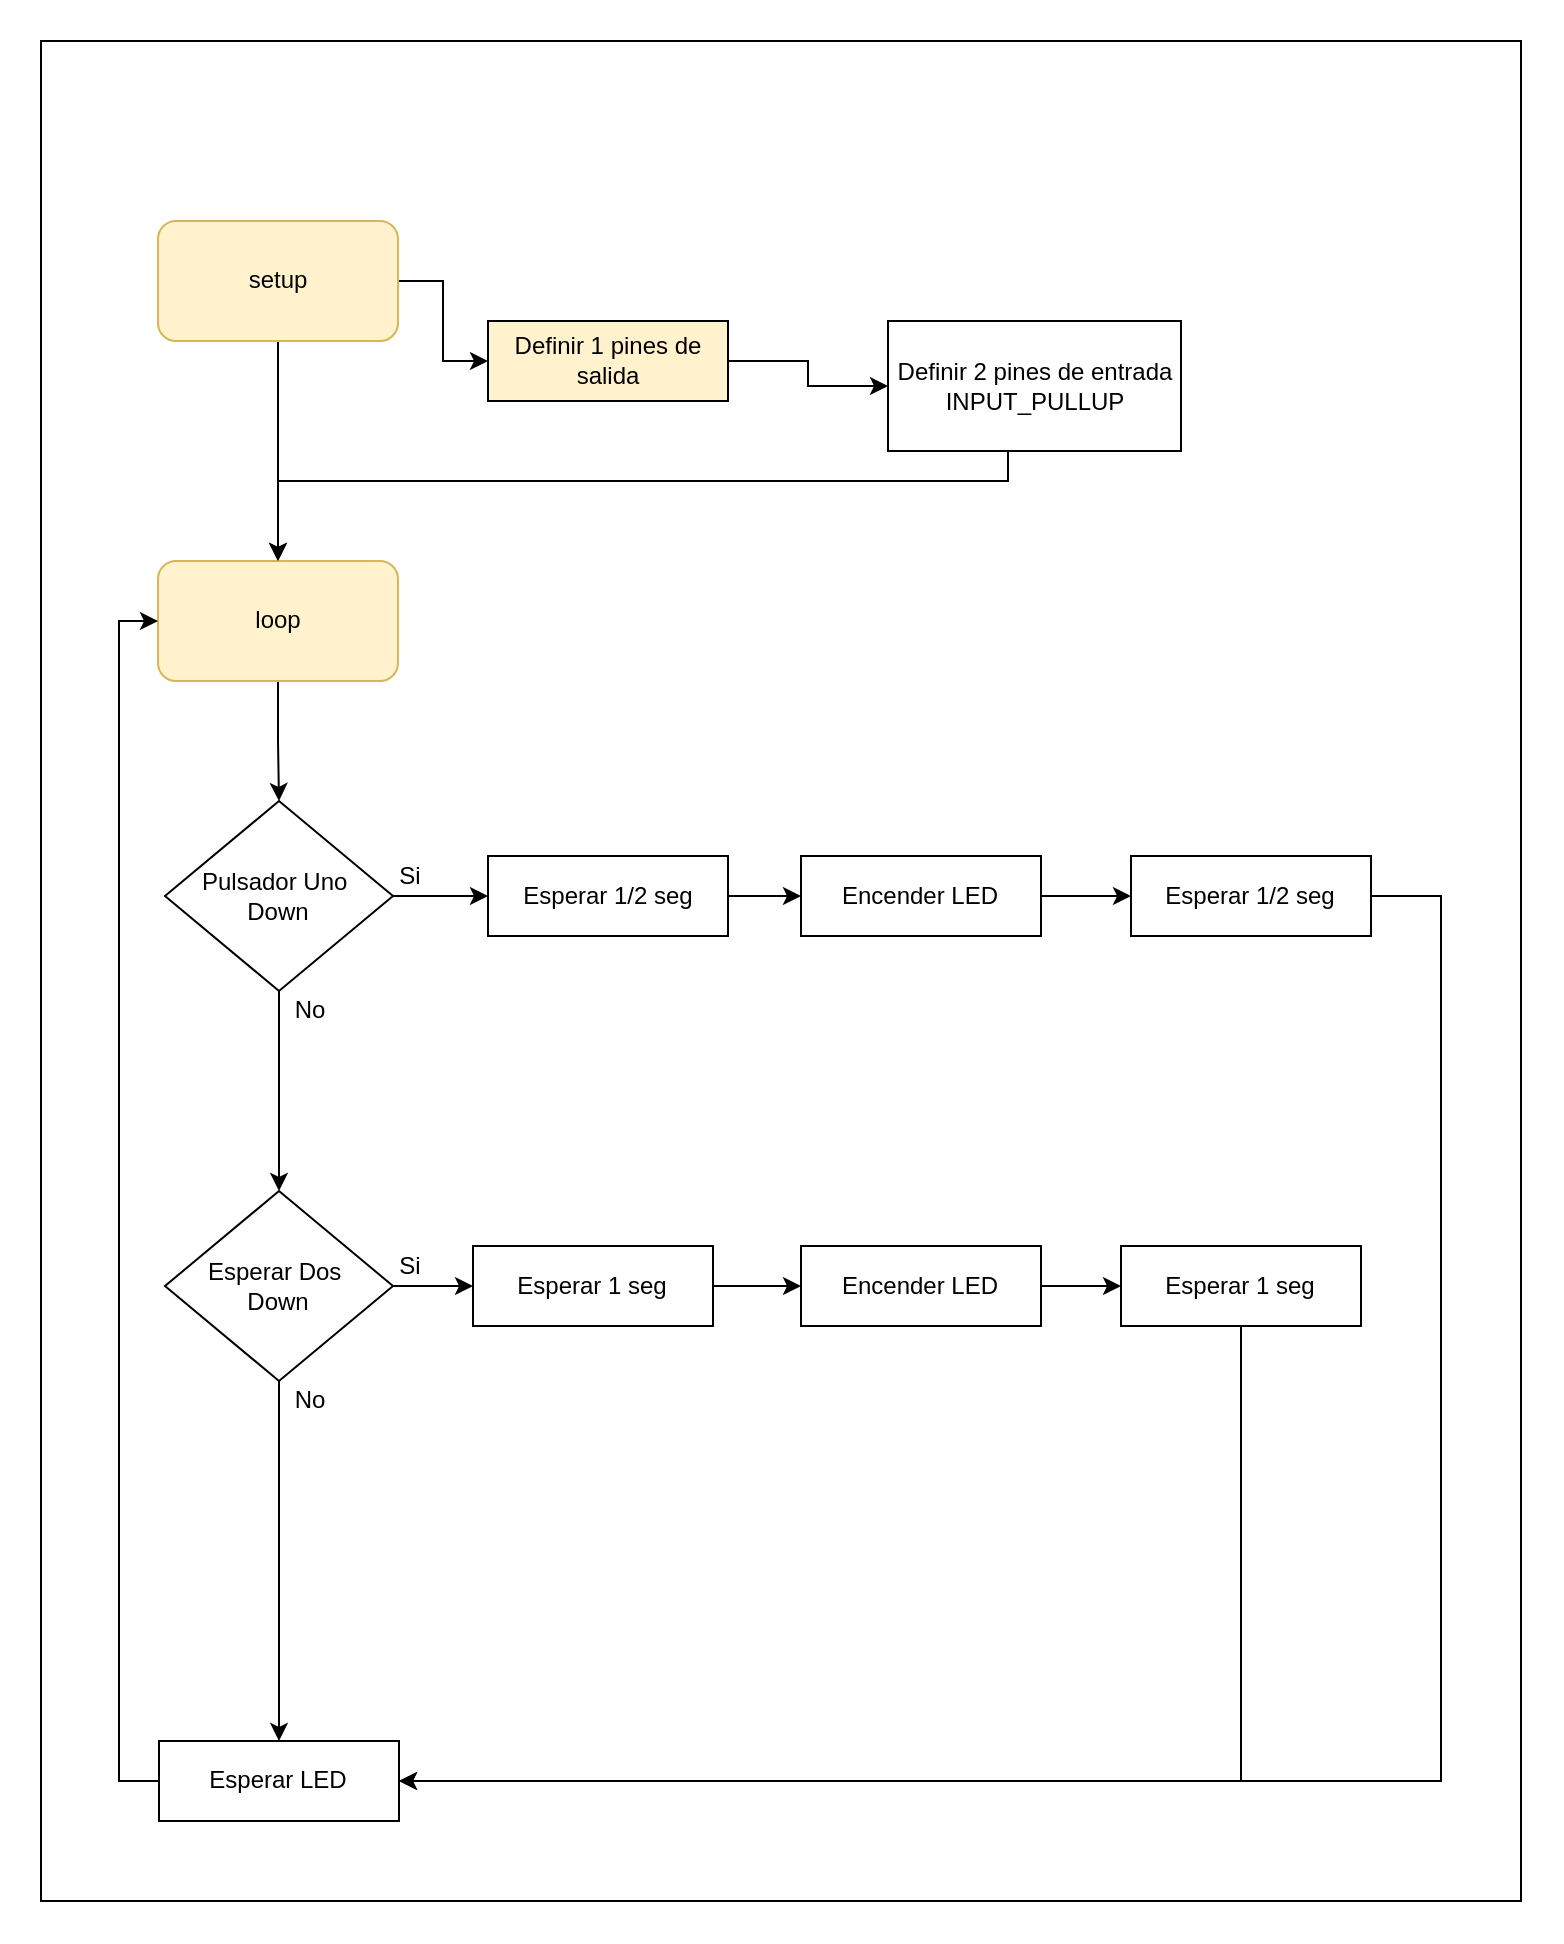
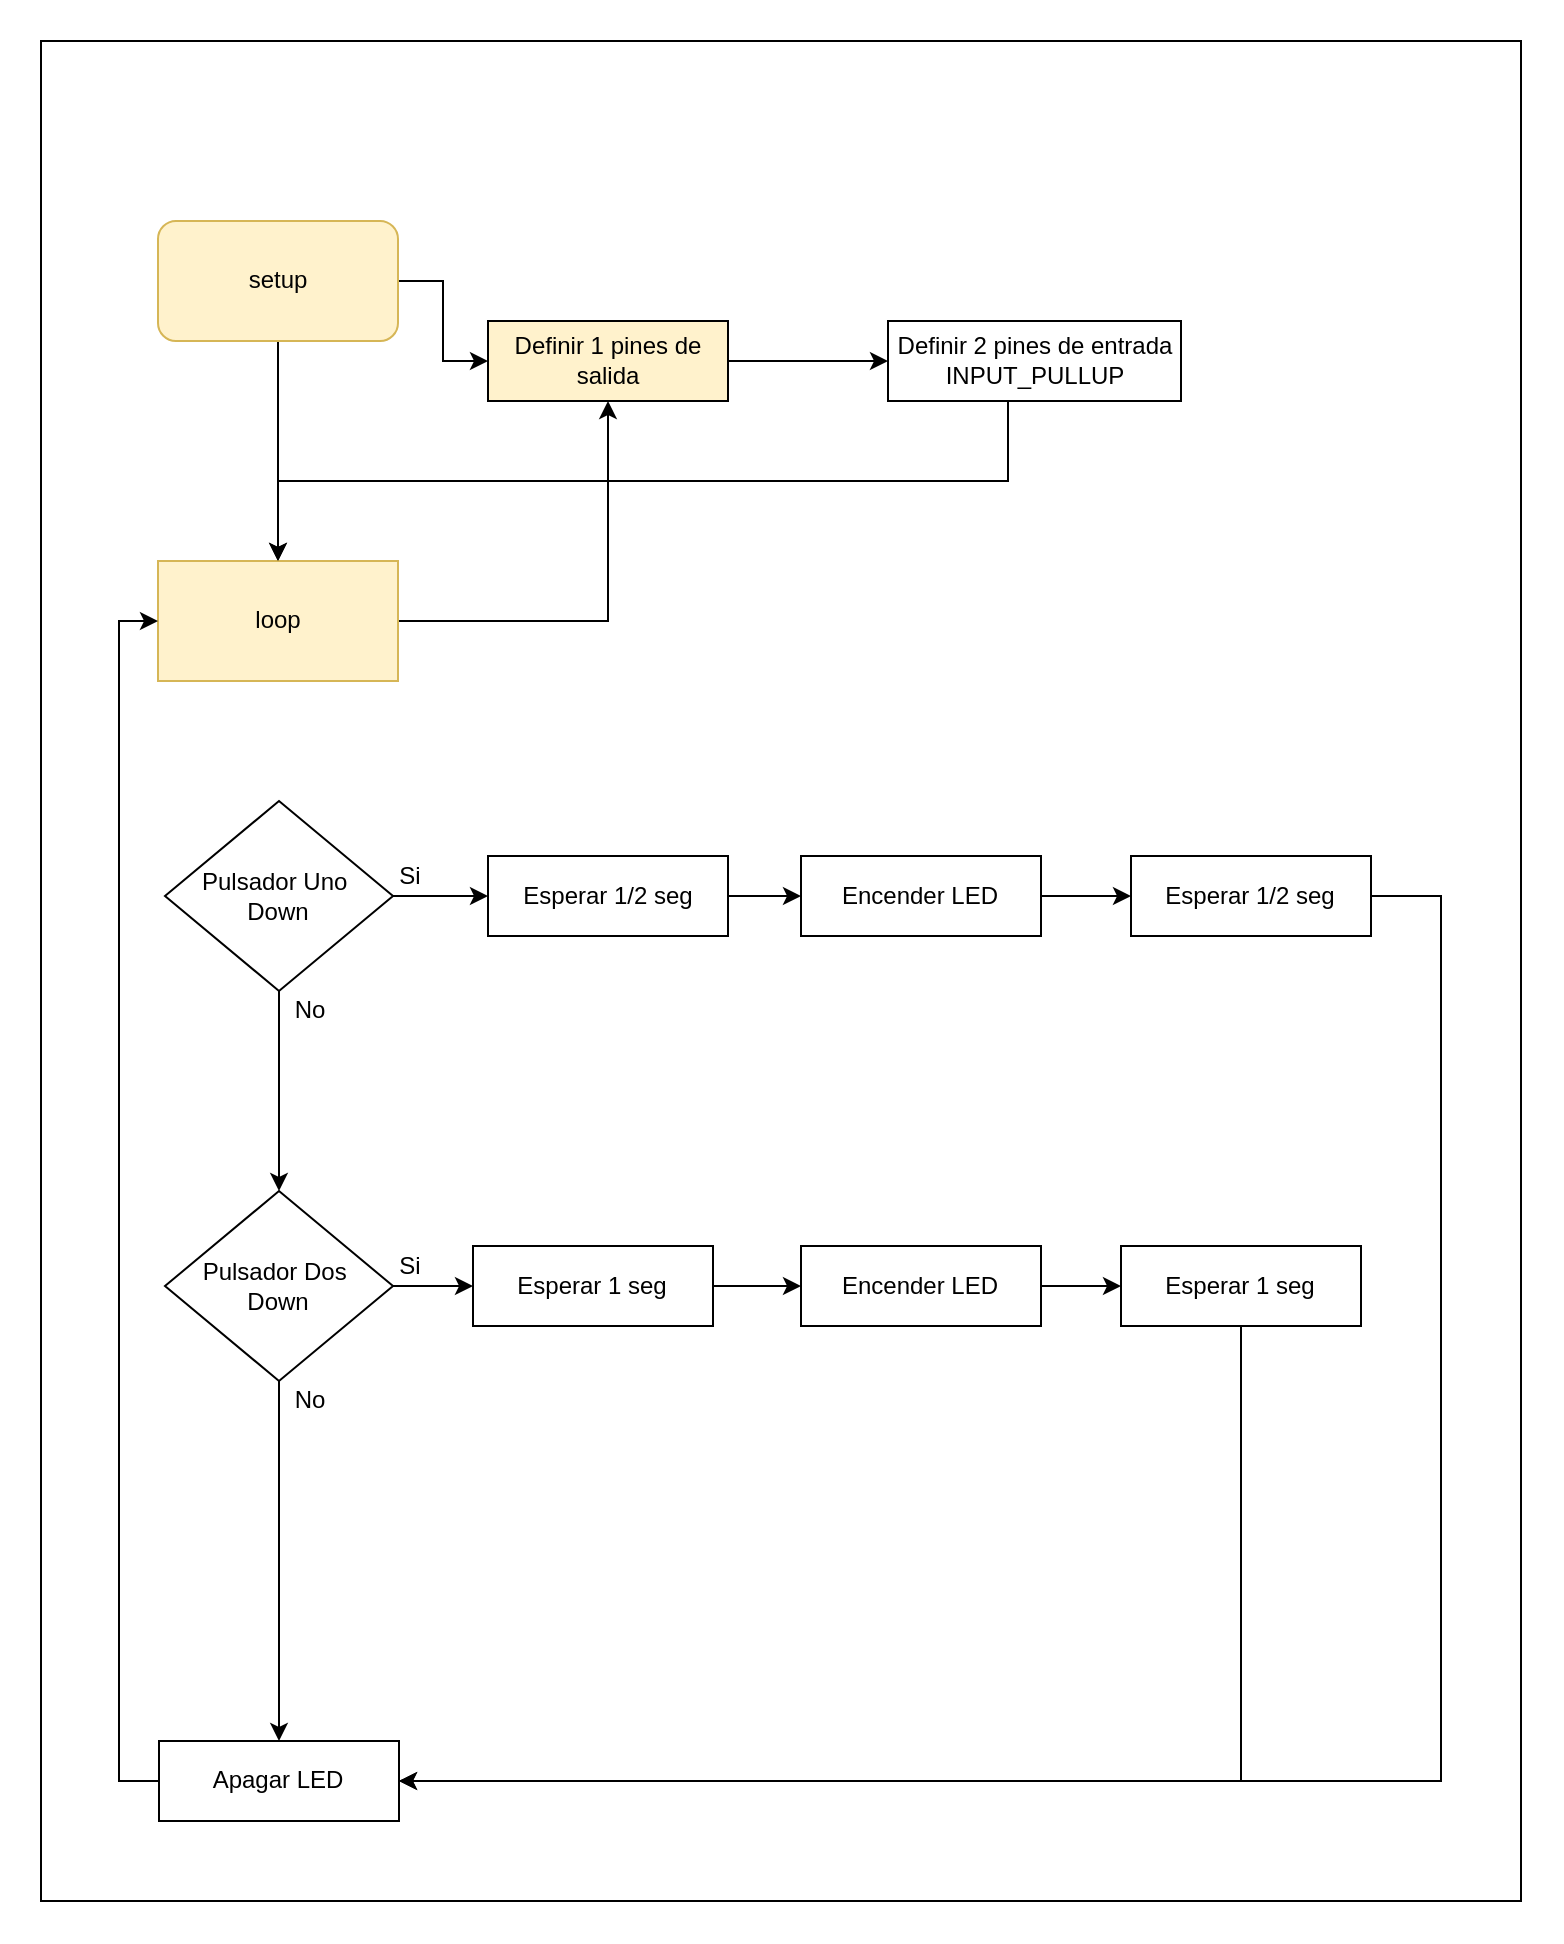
node "Definir 2 pines de entrada INPUT_PULLUP": size 293x130 -> 293x80
node "loop": shape rounded rectangle -> rectangle
edge "loop" -> "Pulsador Uno Down": now "loop" -> "Definir 1 pines de salida"
node "Esperar Dos Down": label "Esperar Dos Down" -> "Pulsador Dos Down"
node "Esperar LED": label "Esperar LED" -> "Apagar LED"
